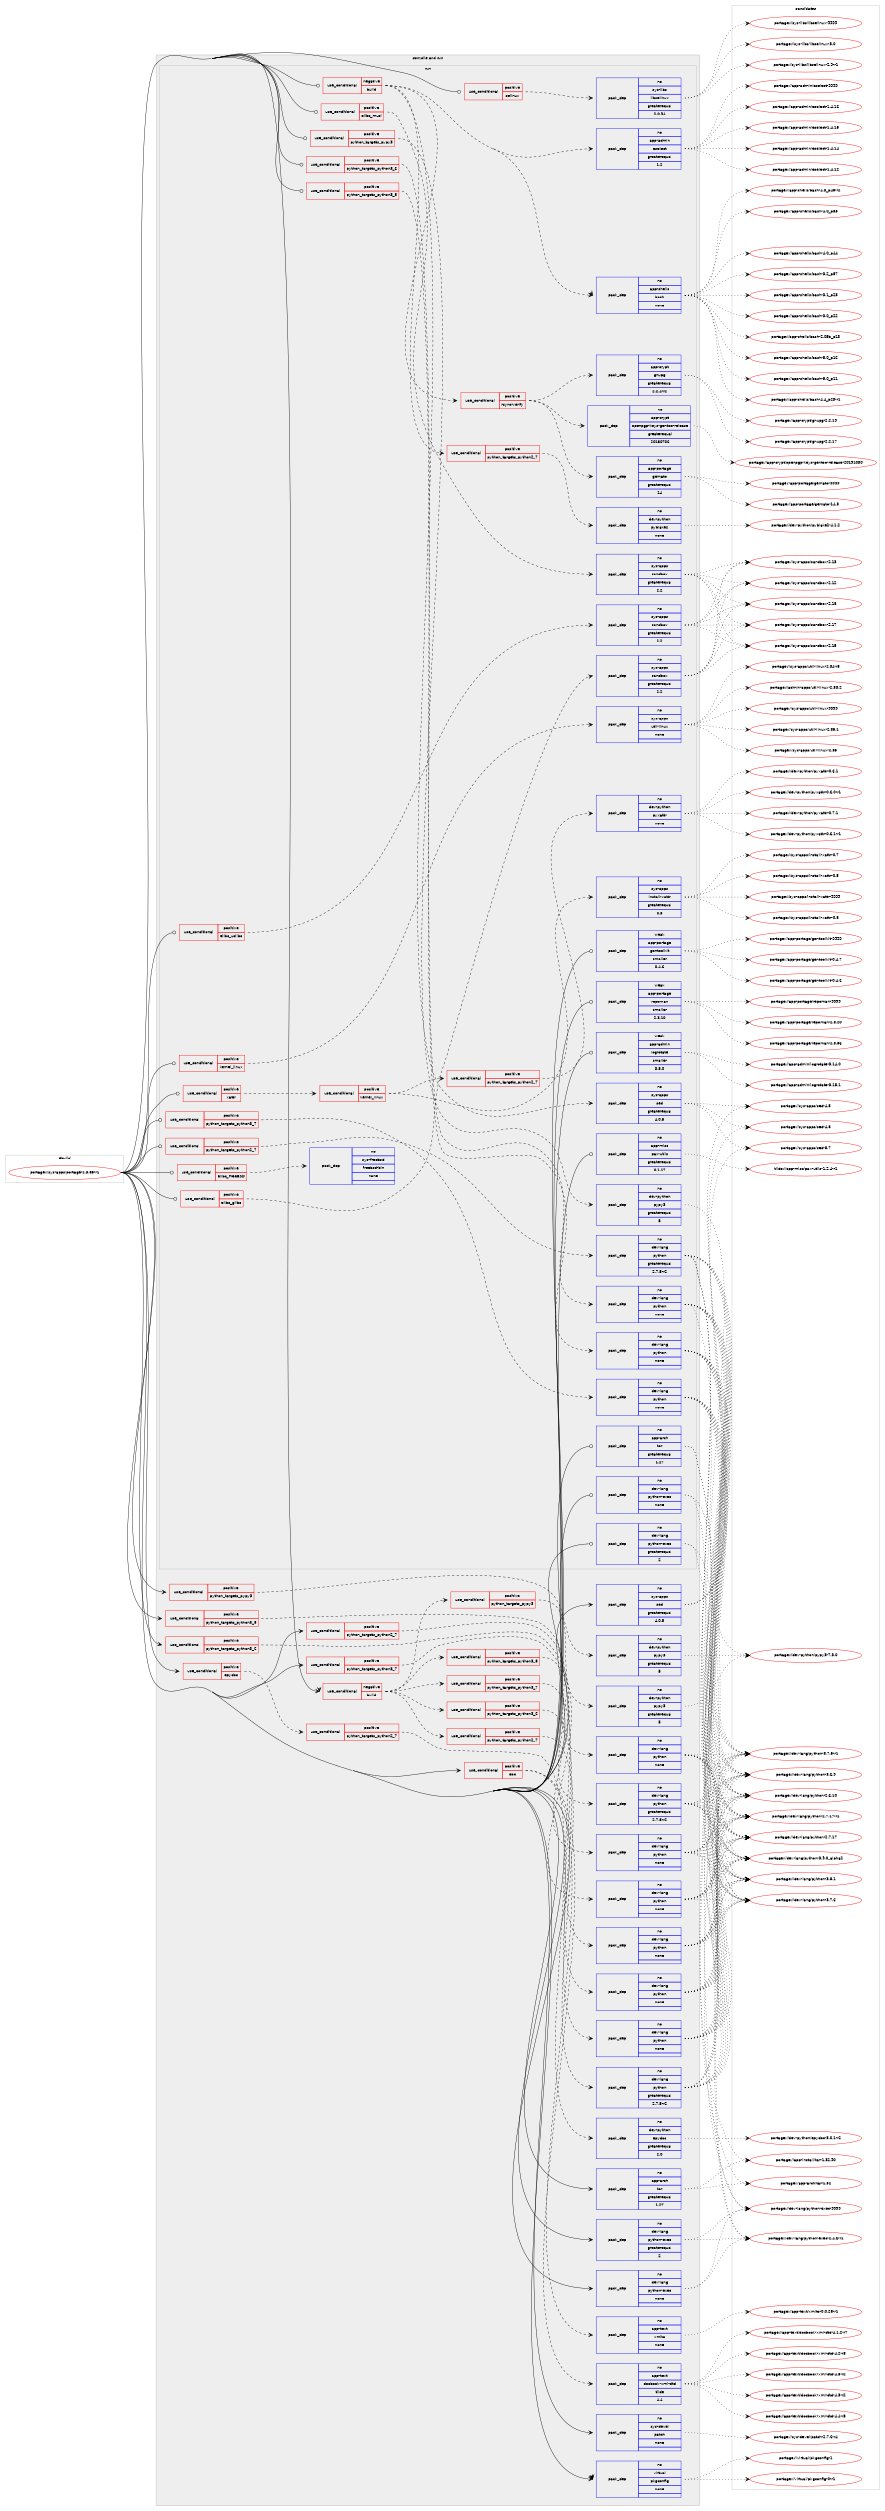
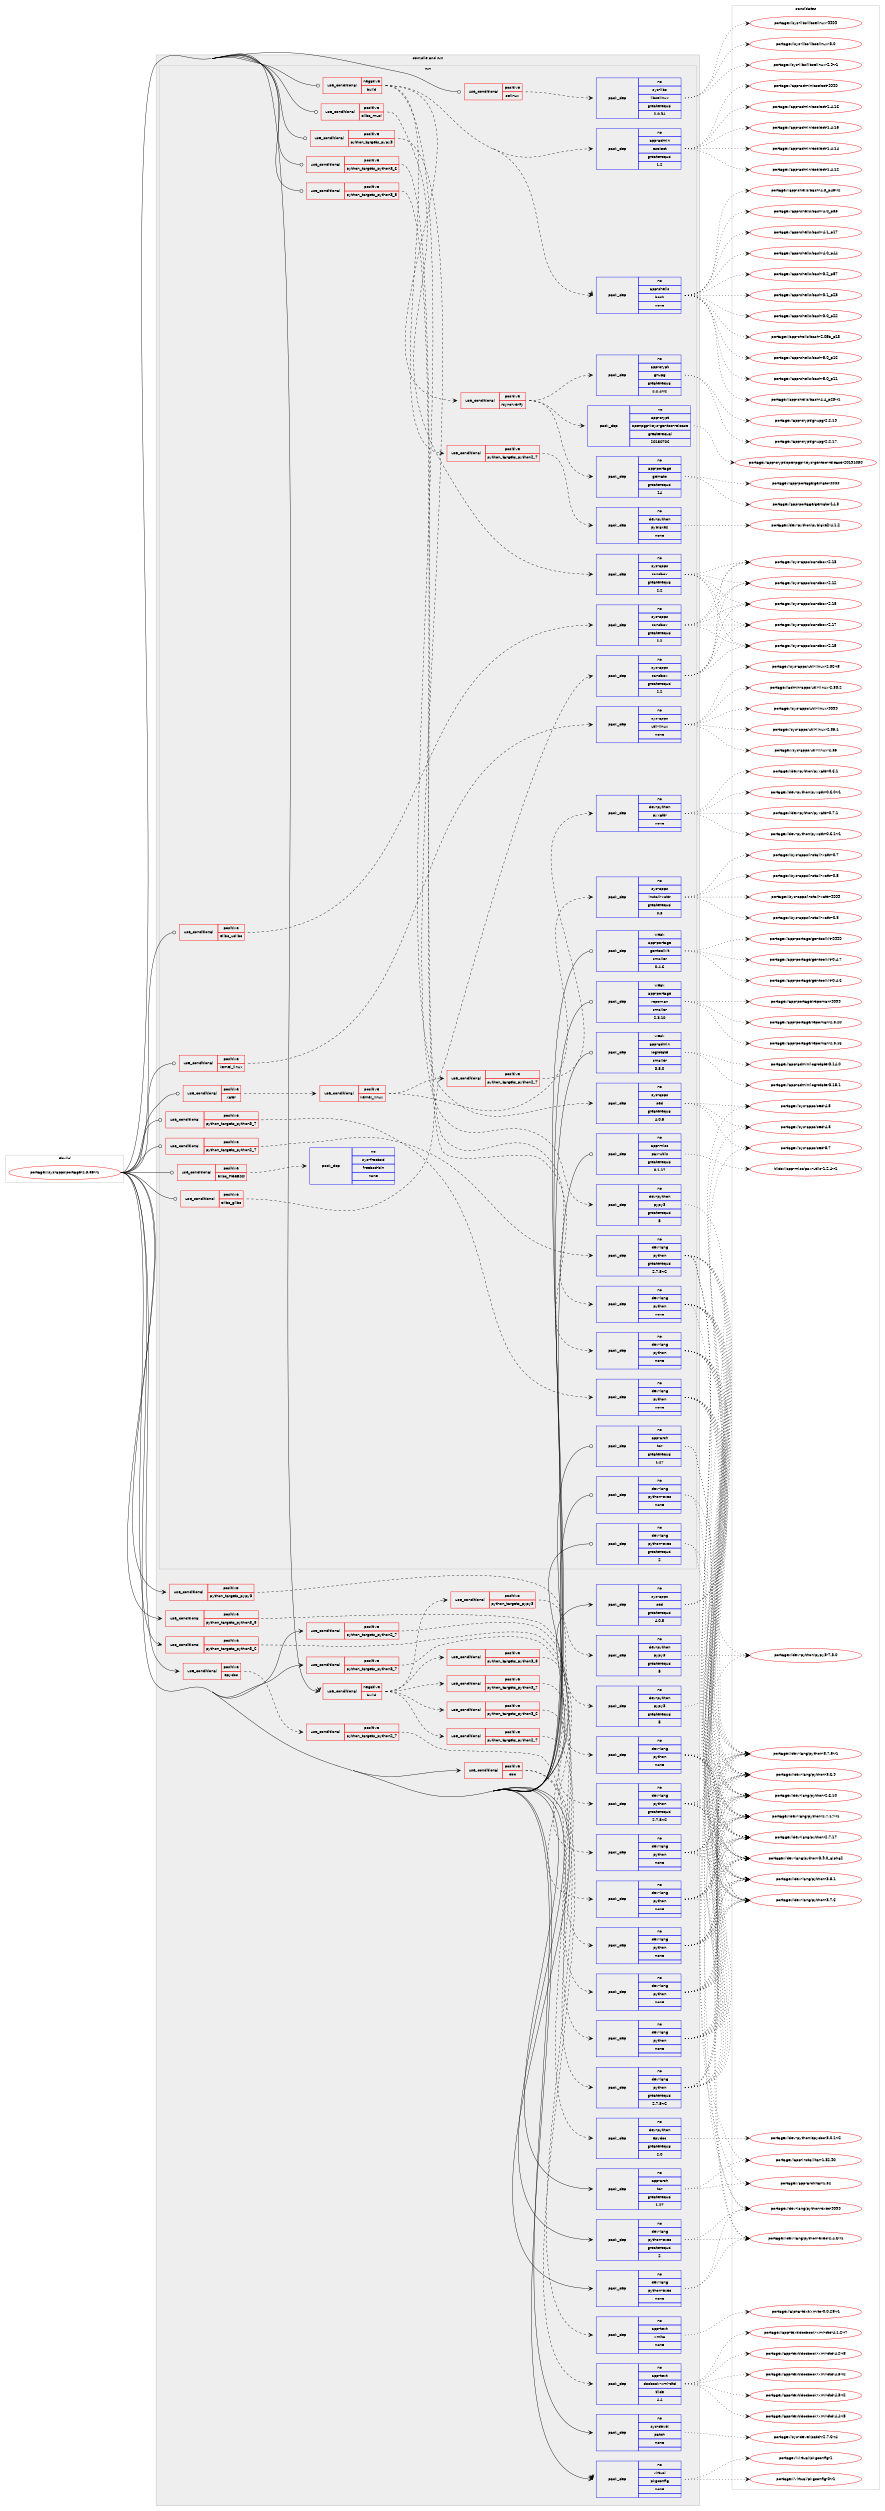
node "portage://app-shells/bash-4.1_p17": added
node "portage://sys-apps/util-linux-2.34-r3": label "portage://sys-apps/util-linux-2.34-r3" -> "portage://sys-apps/util-linux-2.36-r3"
node "portage://app-portage/repoman-2.3.56": label "portage://app-portage/repoman-2.3.56" -> "portage://app-portage/repoman-2.3.16"
node "portage://app-text/xmlto-0.0.28-r1": label "portage://app-text/xmlto-0.0.28-r1" -> "portage://alpha-text/xmlto-0.0.28-r1"
